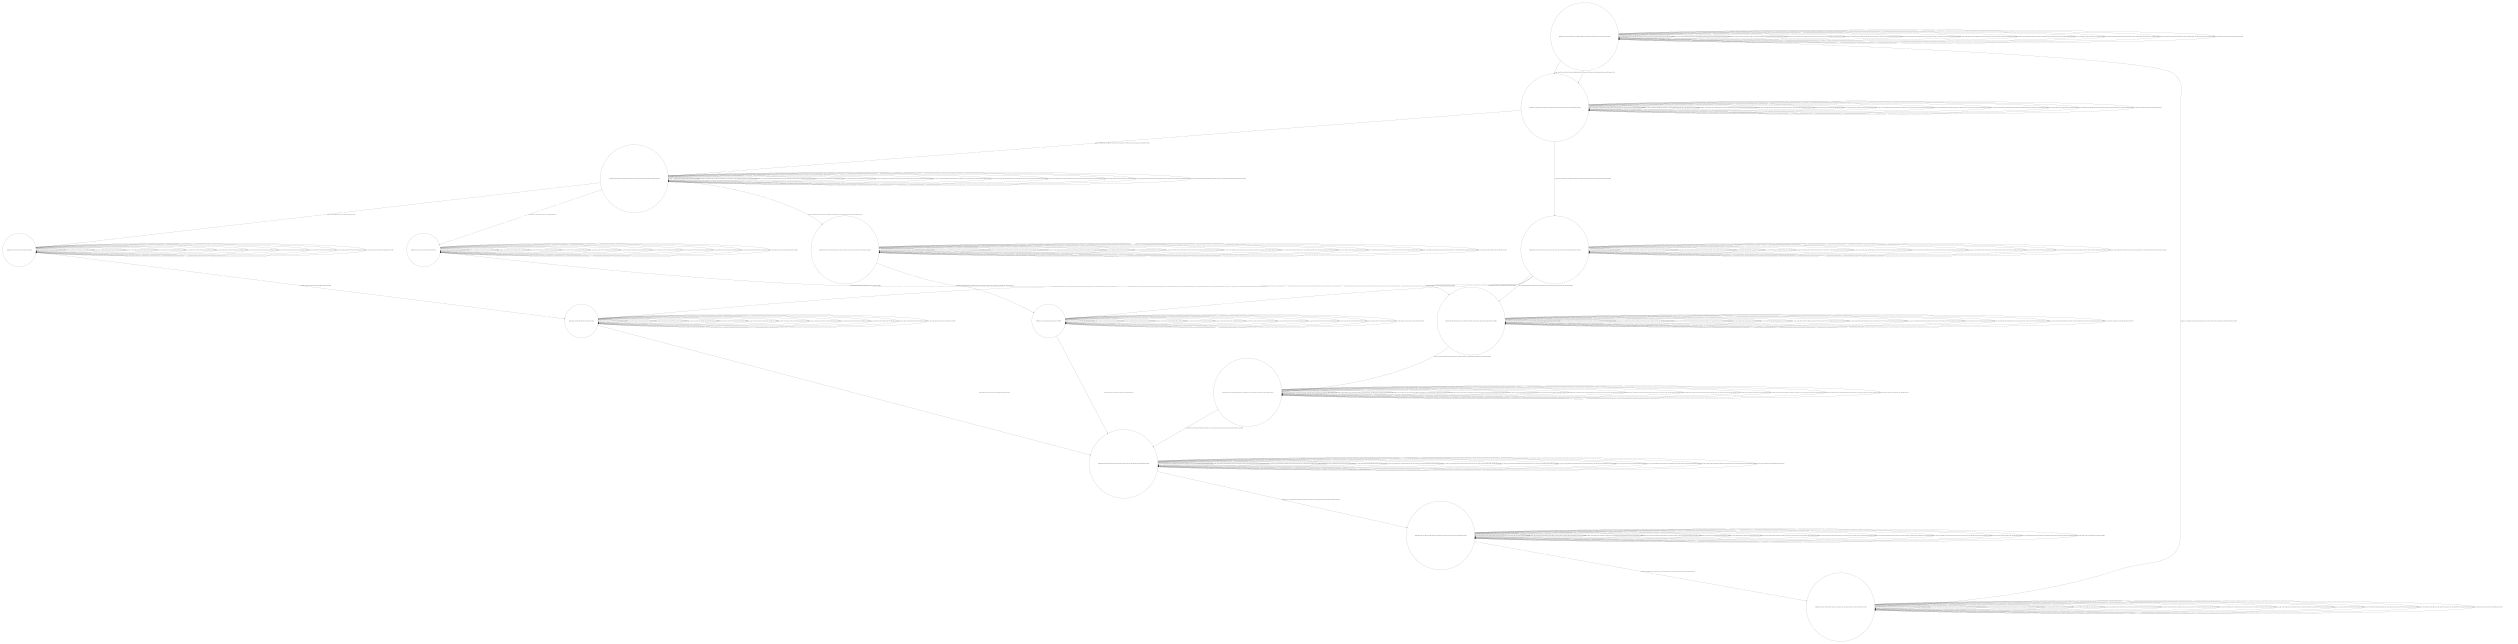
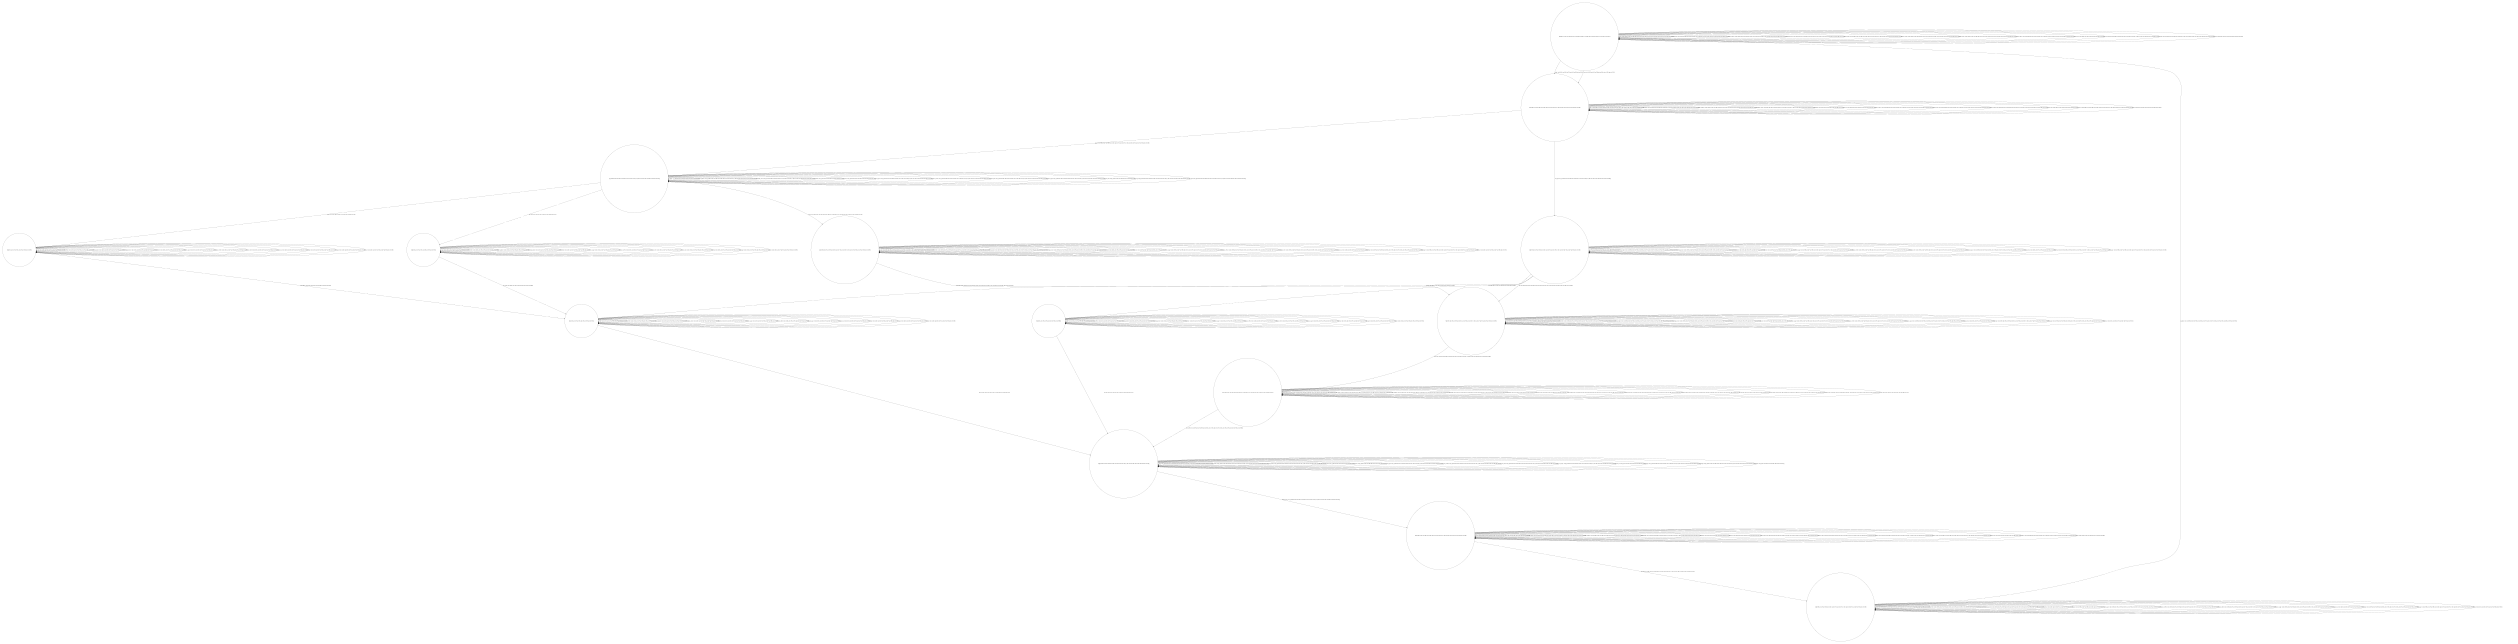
edge "6@[((DOL and COF and TEA and CAP and TON and not EUR))]" -> "9@[((DOL and COF and TEA and CAP and TON and not EUR))]": now "6@[((DOL and COF and TEA and CAP and TON and not EUR))]" -> "8@[((DOL and COF and TEA and CAP and TON and not EUR))]"
